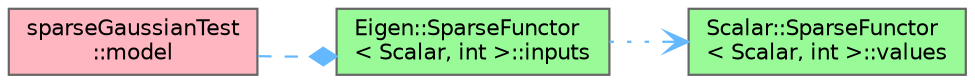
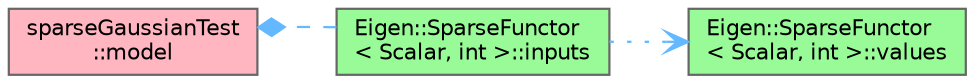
node "Scalar::SparseFunctor < Scalar, int >::values": label "Scalar::SparseFunctor < Scalar, int >::values" -> "Eigen::SparseFunctor < Scalar, int >::values"
edge "sparseGaussianTest ::model" -> "Eigen::SparseFunctor < Scalar, int >::inputs": reversed
